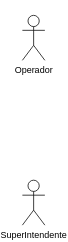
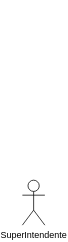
node "Operador": removed
